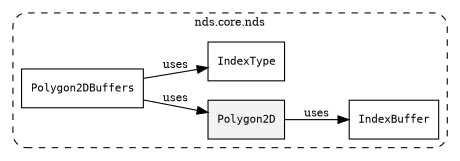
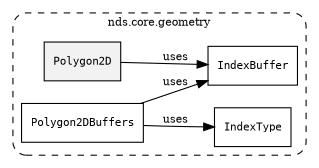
cluster "nds.core.nds": label "nds.core.nds" -> "nds.core.geometry"
edge "Polygon2DBuffers" -> "Polygon2D": now "Polygon2DBuffers" -> "IndexBuffer"
